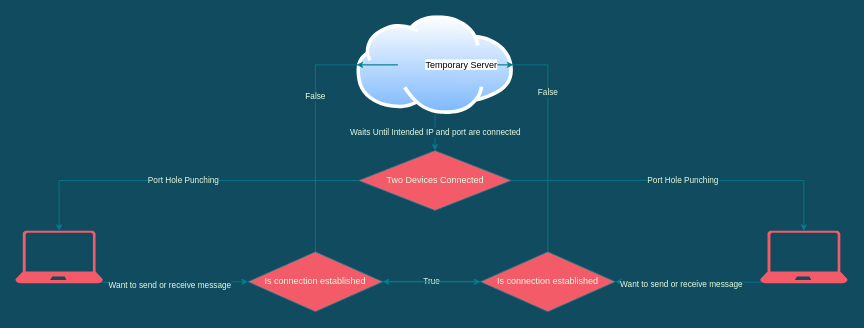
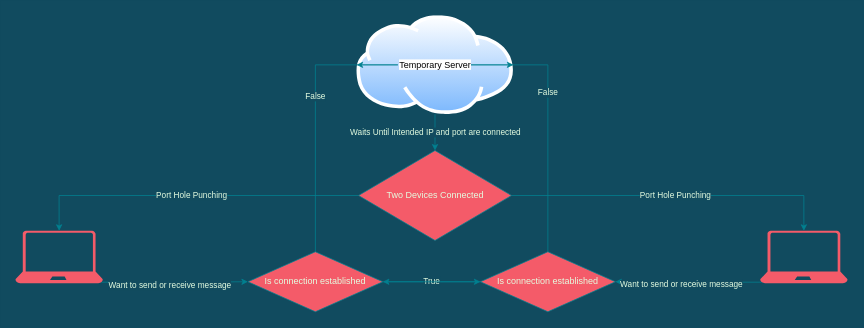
node "Temporary Server": moved (462, 65) -> (435, 65)
node "Two Devices Connected": size 153x60 -> 153x90
